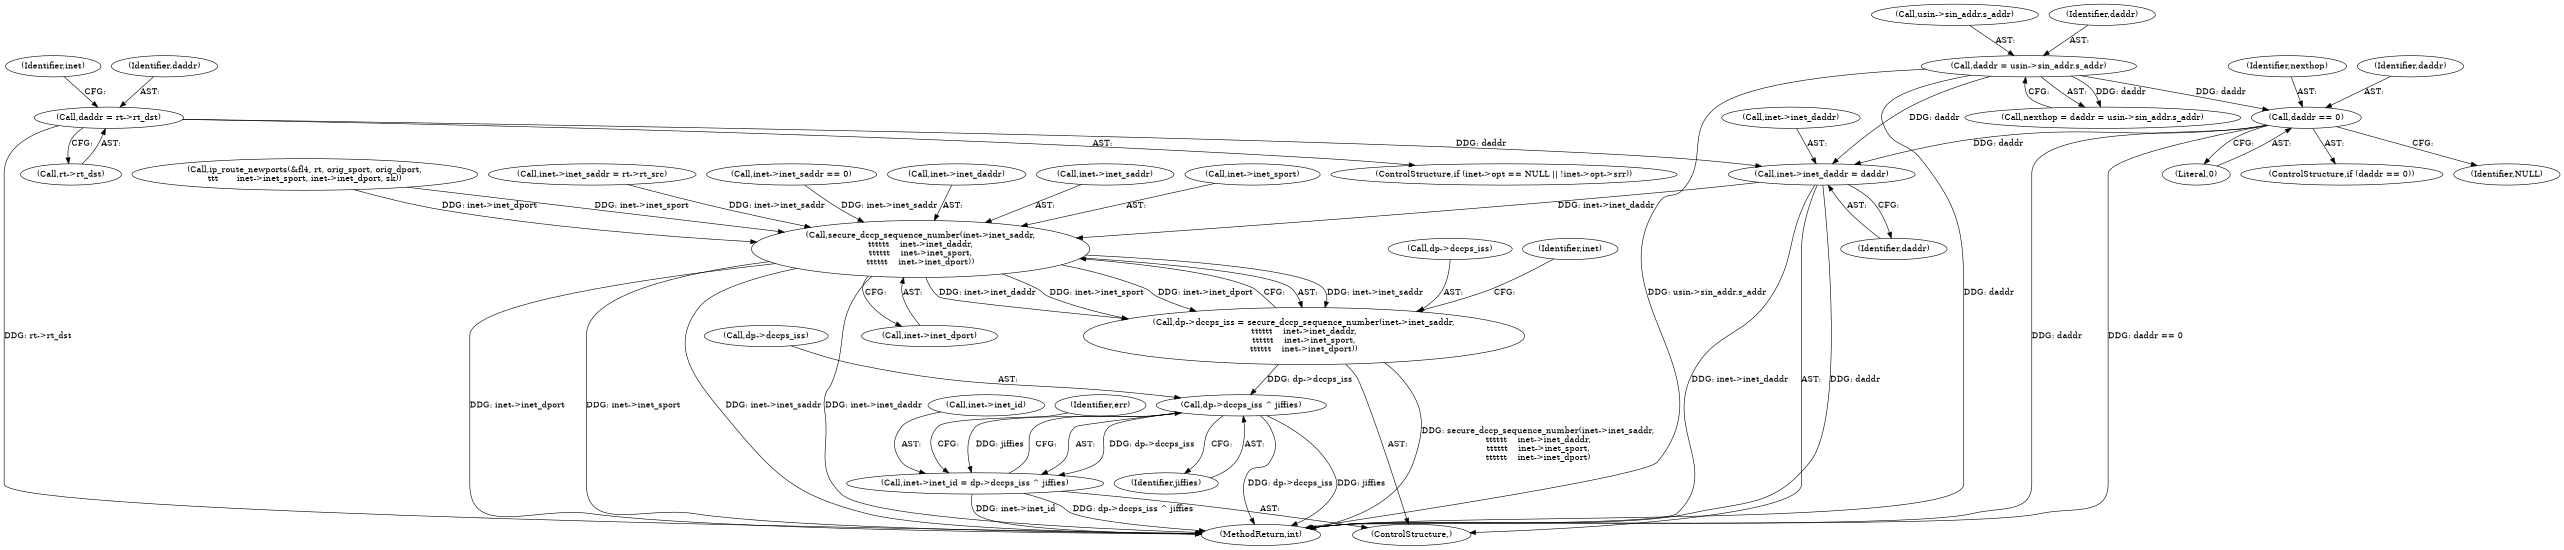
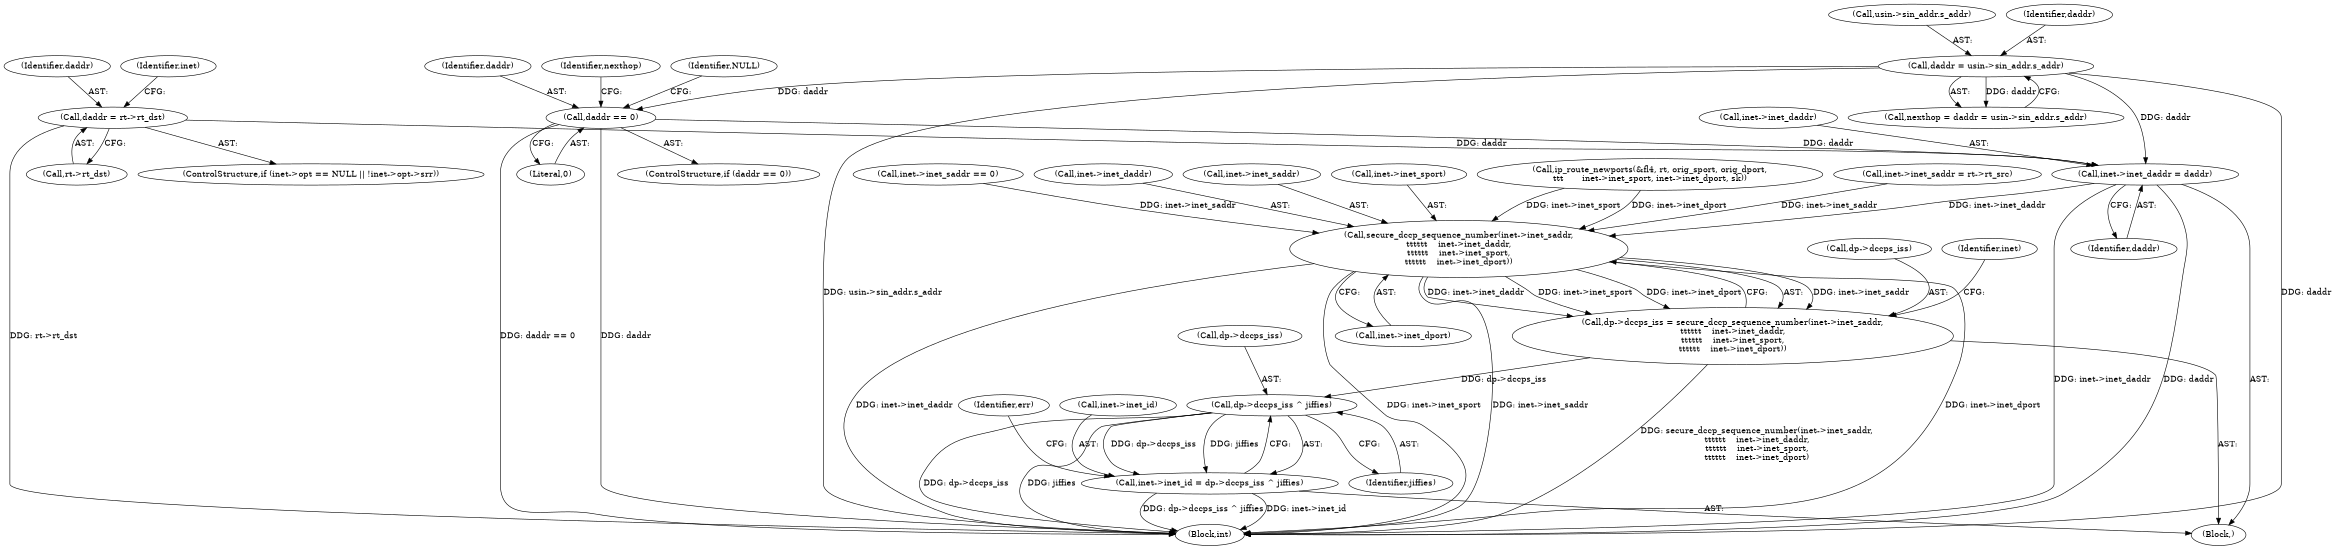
edge "(Identifier,nexthop)" -> "(Call,daddr == 0)": label "AST: " -> "CFG: "
edge "(Call,daddr == 0)" -> "(Identifier,NULL)": reversed
node "(MethodReturn,int)": label "(MethodReturn,int)" -> "(Block,int)"
node "(ControlStructure,)": label "(ControlStructure,)" -> "(Block,)"
